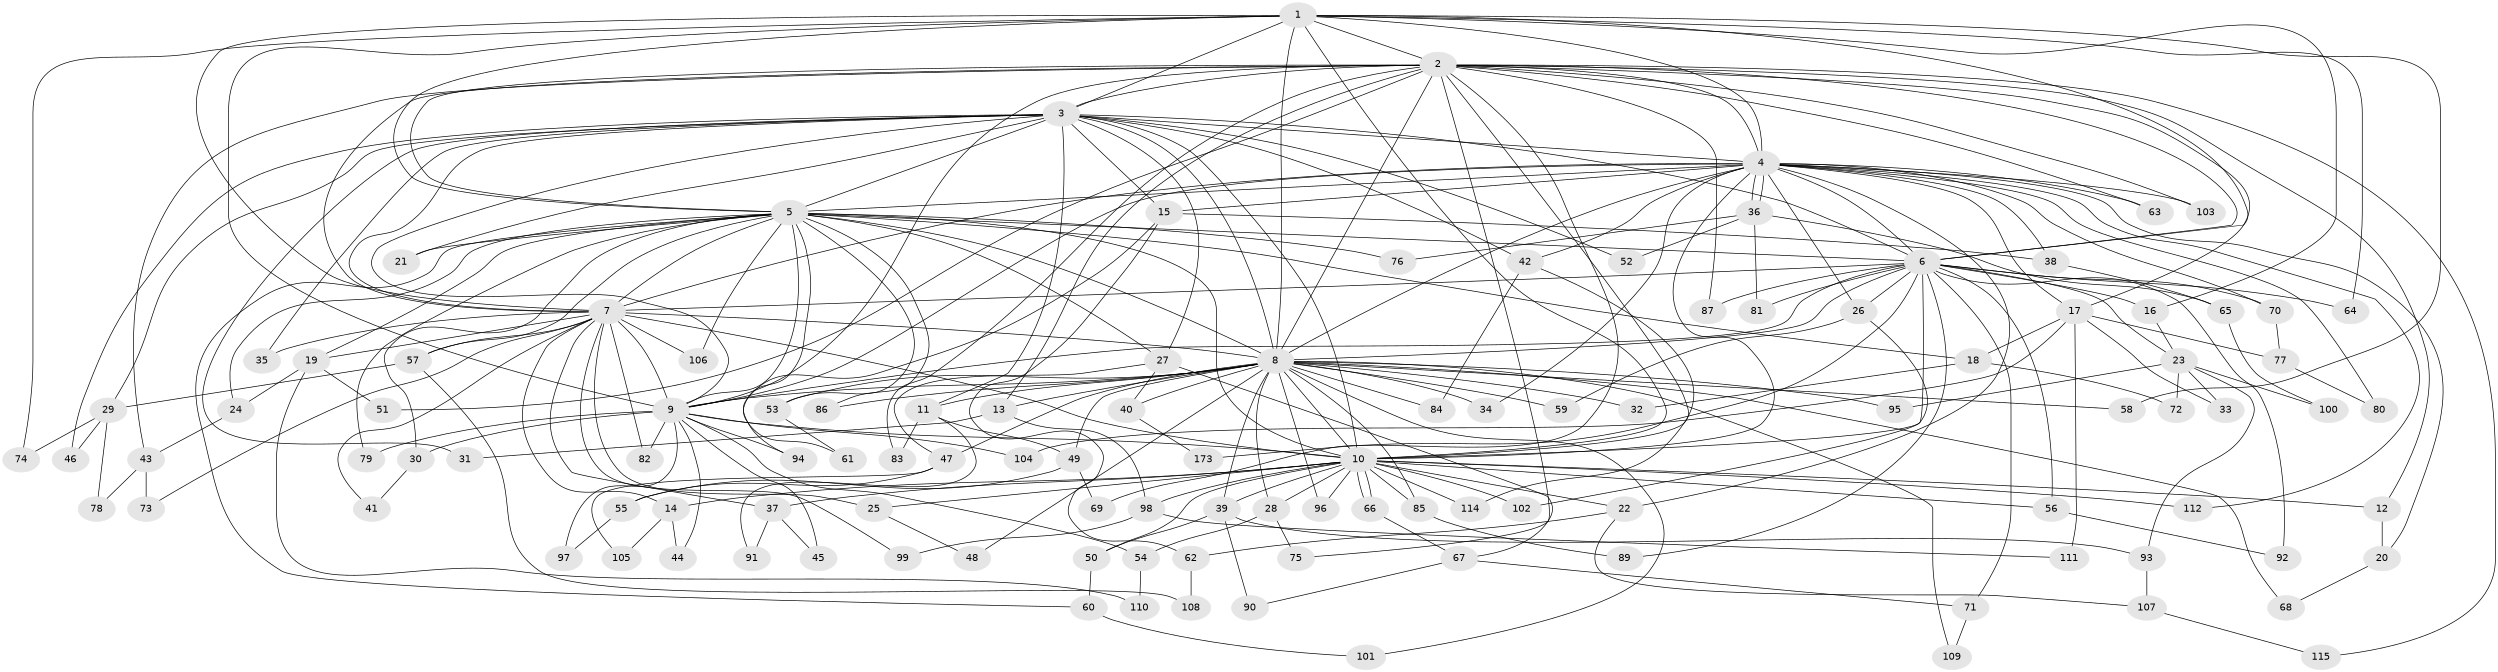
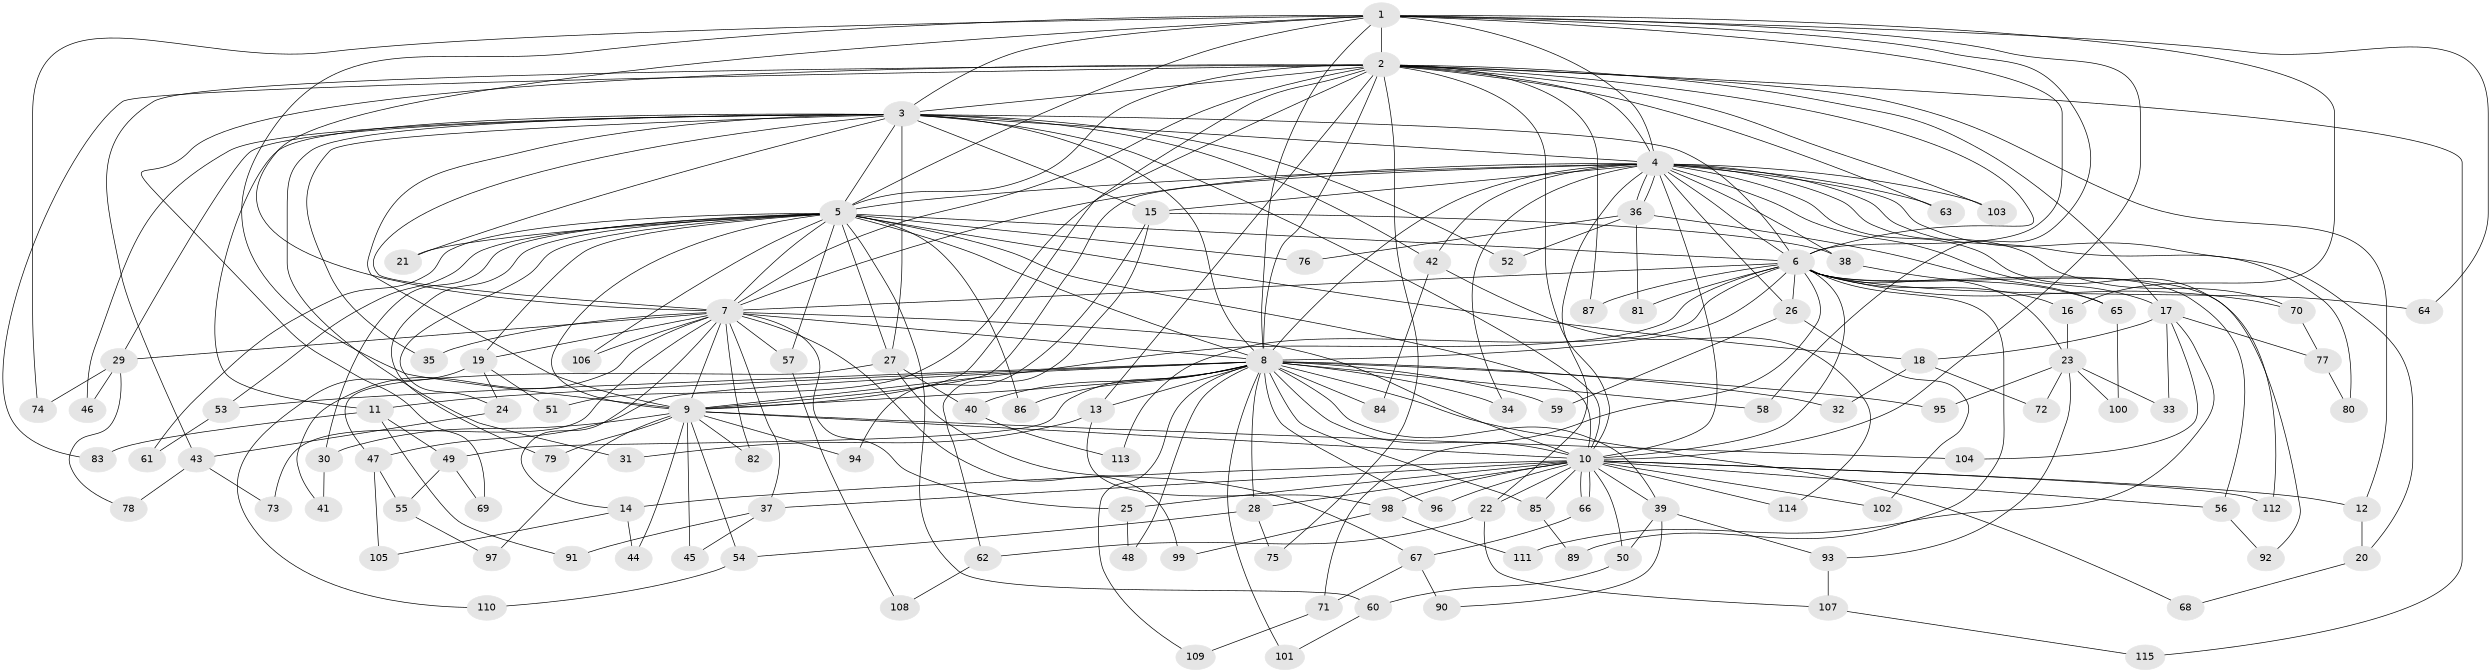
edge "57" -- "29": now "7" -- "29"
node "173": label "173" -> "113"
